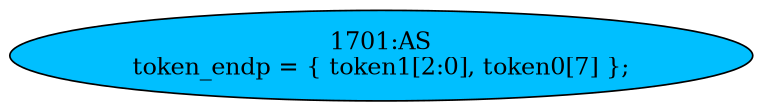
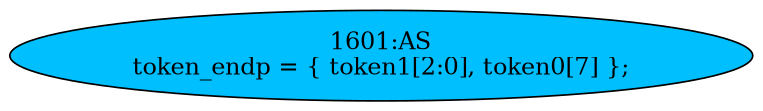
node "1701:AS token_endp = { token1[2:0], token0[7] };": label "1701:AS token_endp = { token1[2:0], token0[7] };" -> "1601:AS token_endp = { token1[2:0], token0[7] };"
